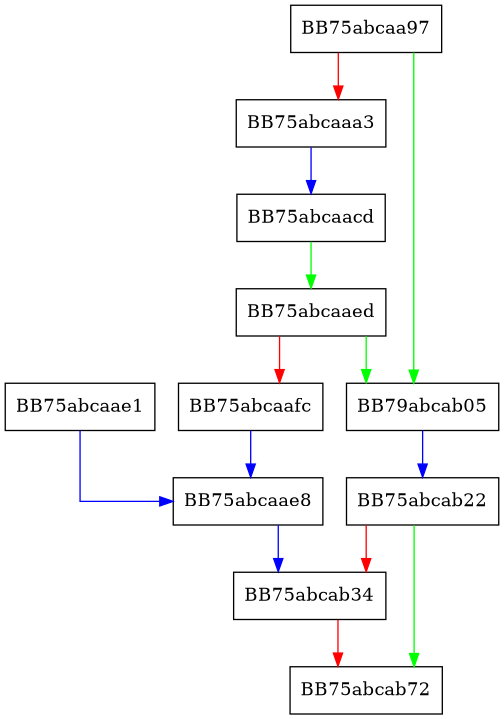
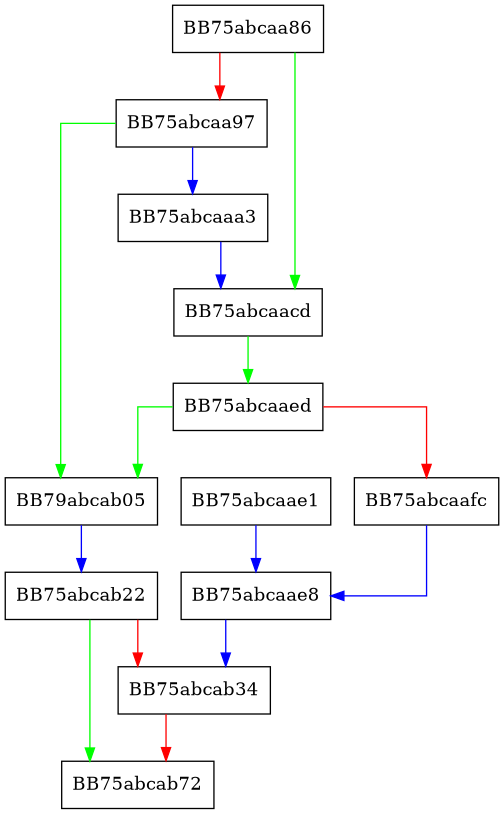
node "BB75abcaa86": added
edge "BB75abcaa97" -> "BB75abcaaa3": color red -> blue
